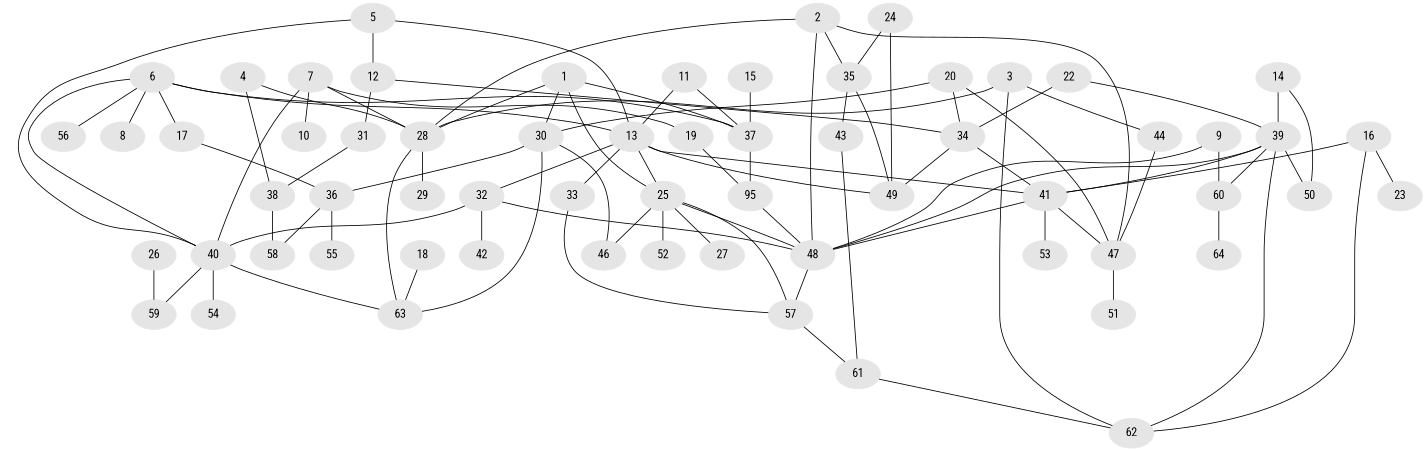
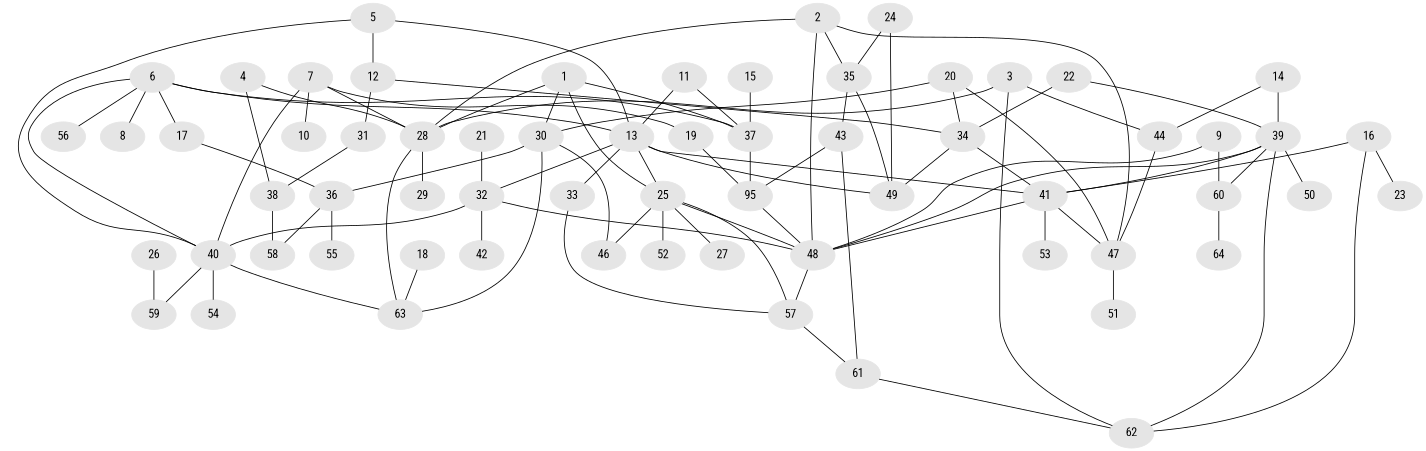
edge "14" -- "50": now "14" -- "44"
node "21": added
edge "43" -- "95": added
